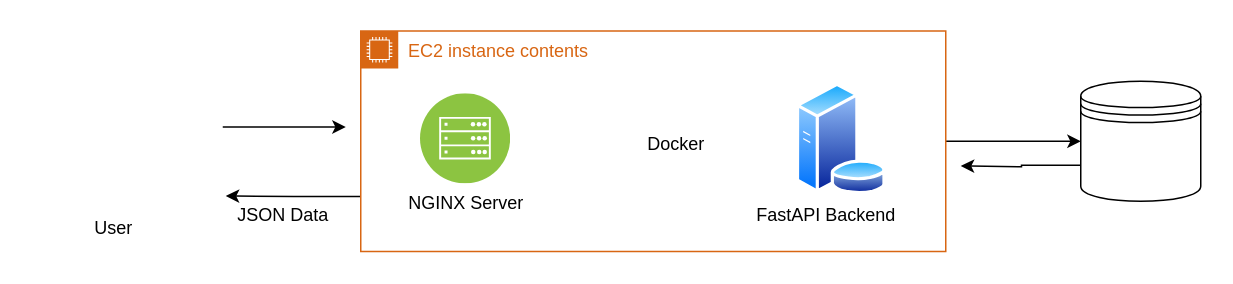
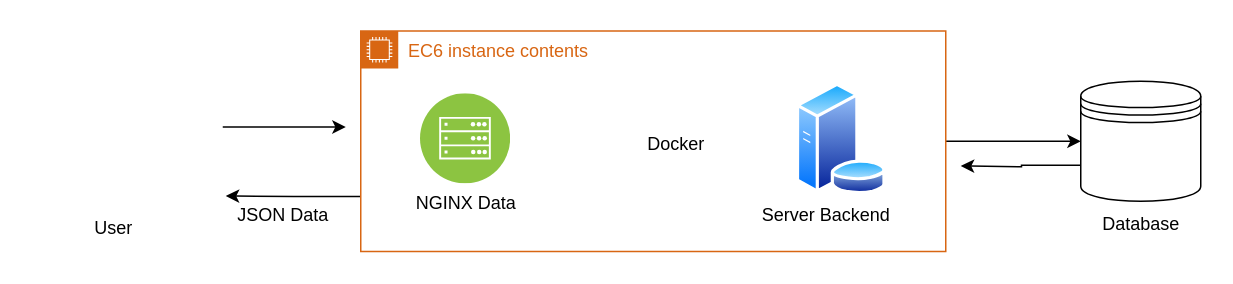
node "EC2 instance contents": label "EC2 instance contents" -> "EC6 instance contents"
node "NGINX Server": label "NGINX Server" -> "NGINX Data"
node "FastAPI Backend": label "FastAPI Backend" -> "Server Backend"
node "Database": added
